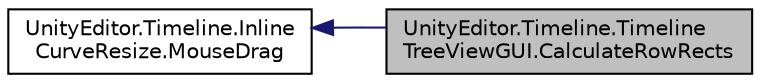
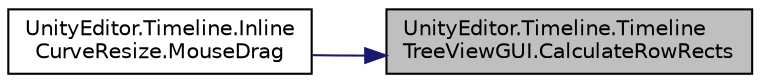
edge "UnityEditor.Timeline.Timeline TreeViewGUI.CalculateRowRects" -> "UnityEditor.Timeline.Inline CurveResize.MouseDrag": reversed
